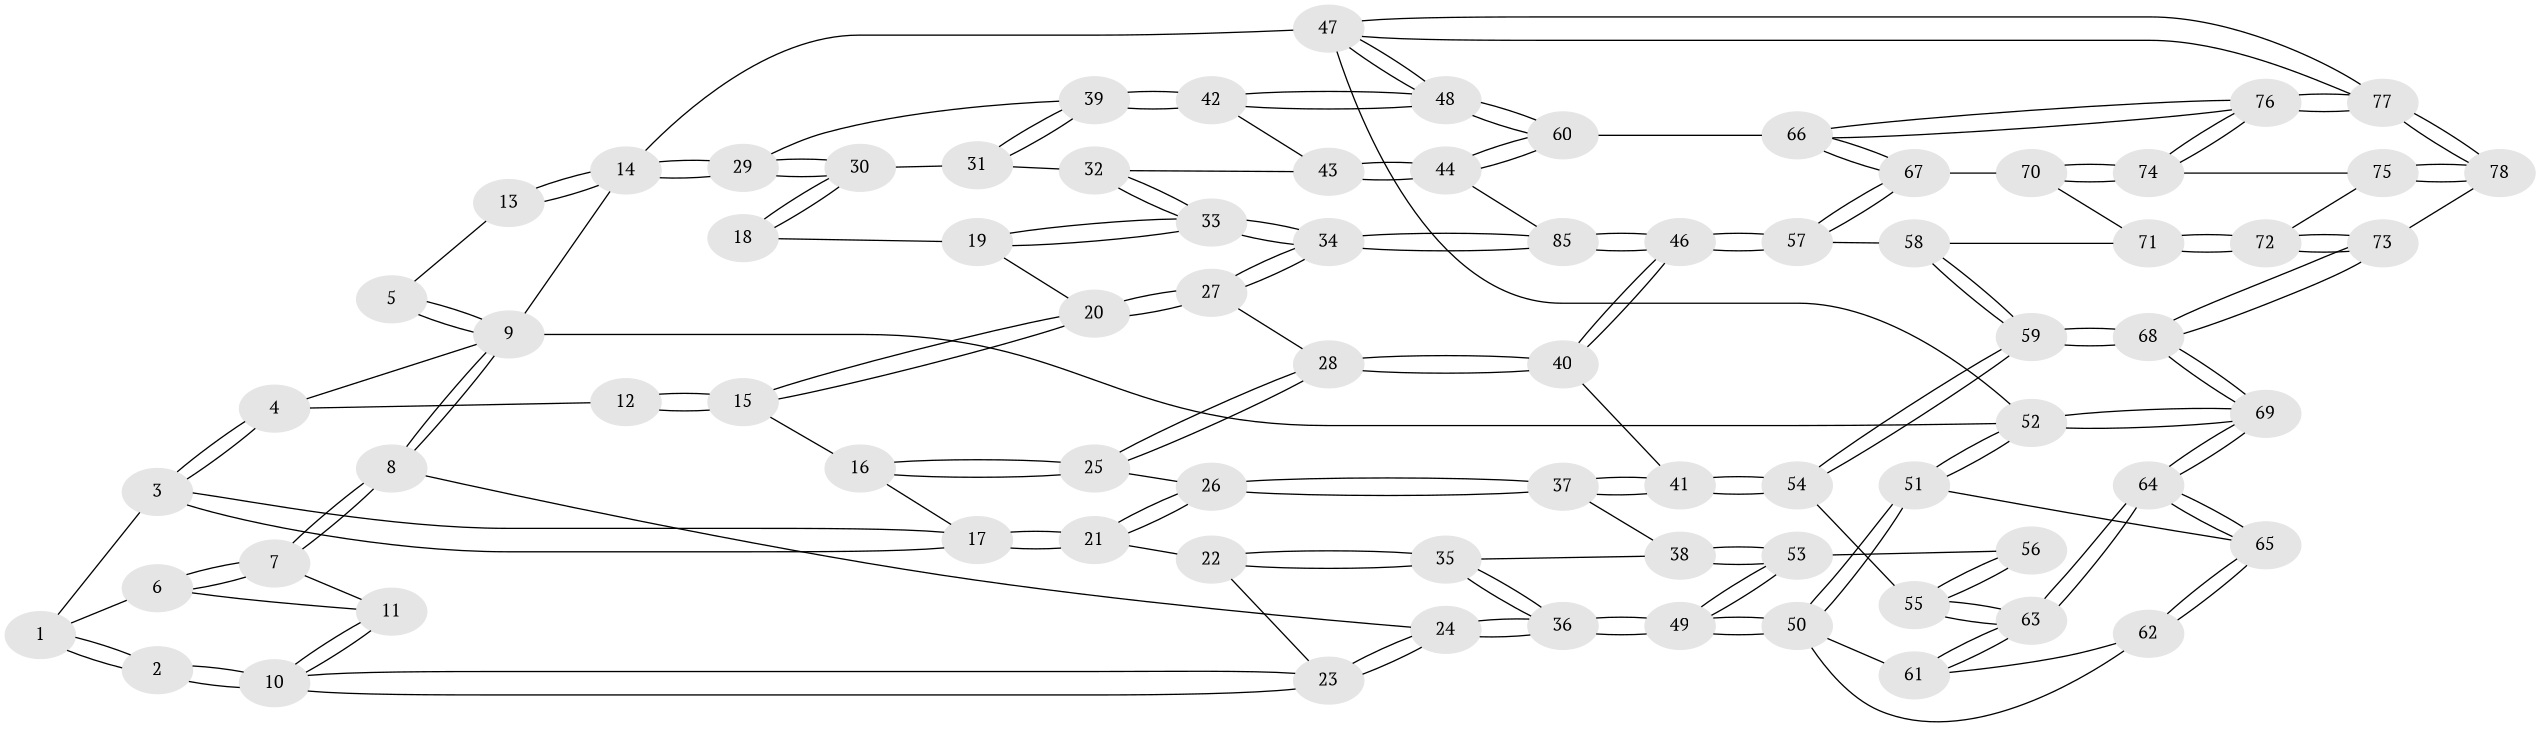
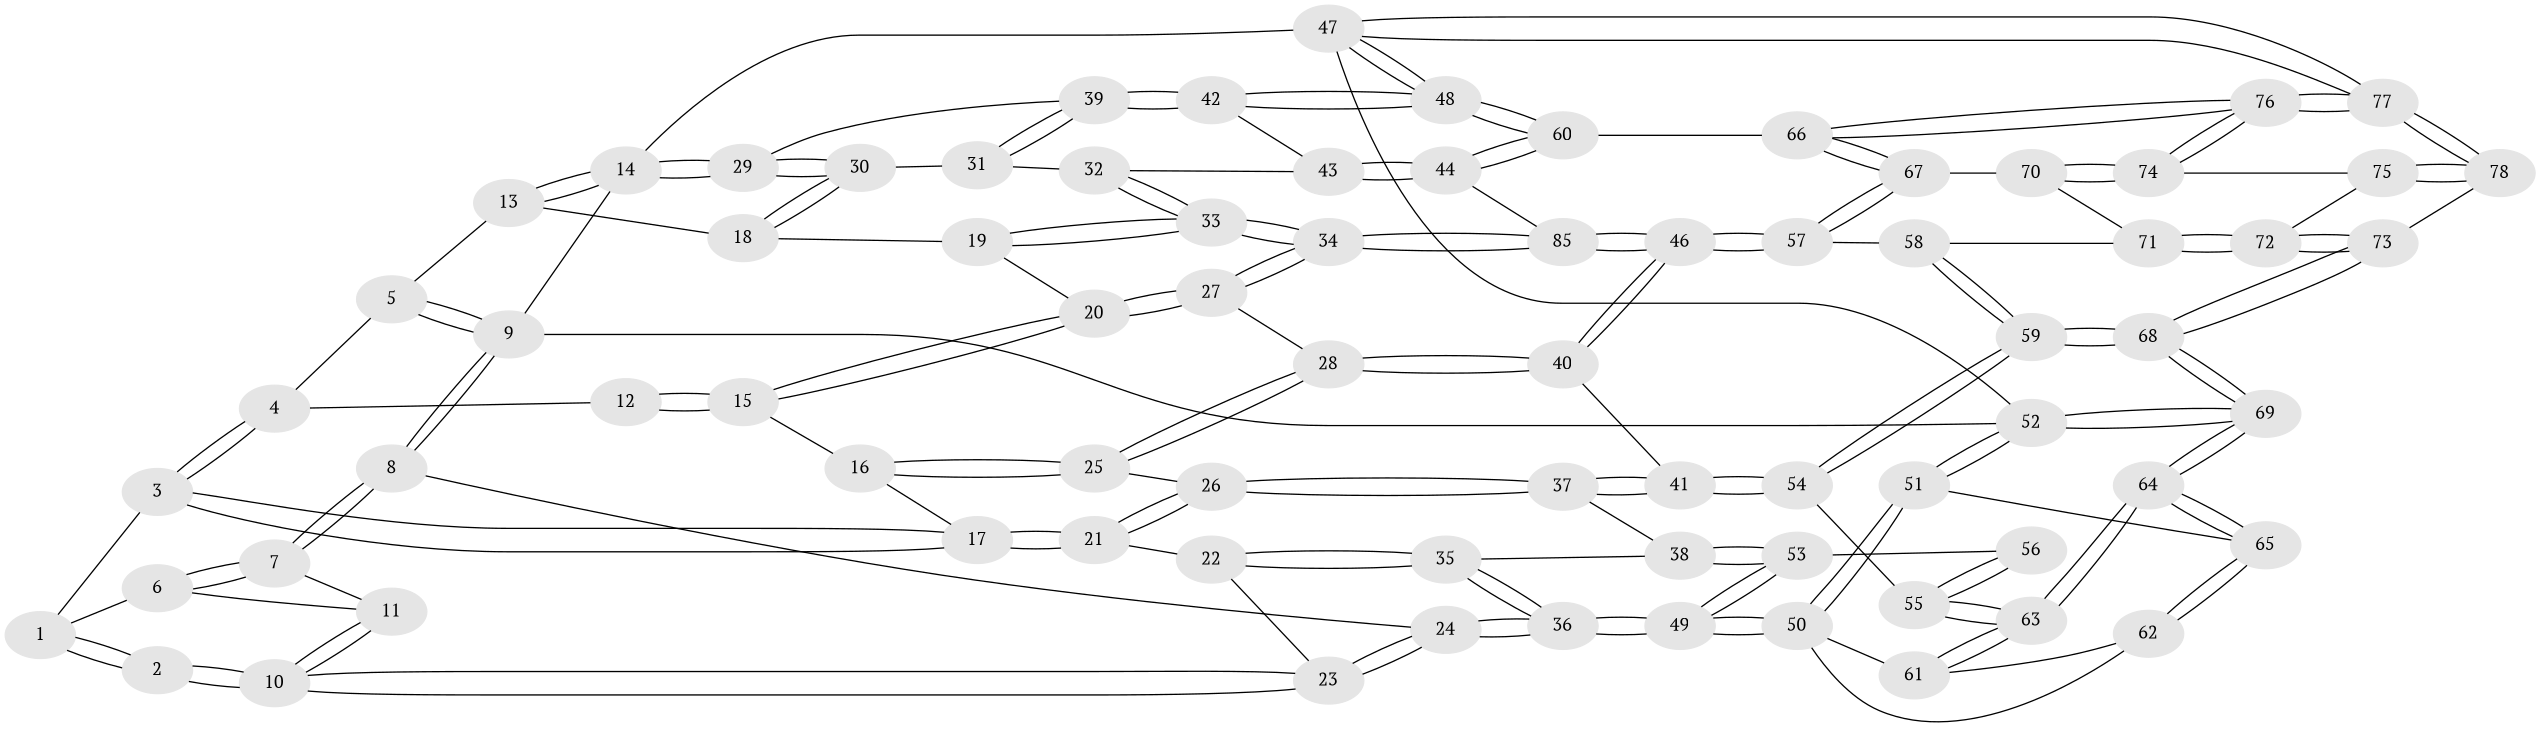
edge "13" -- "18": added
edge "9" -- "4": now "5" -- "4"
